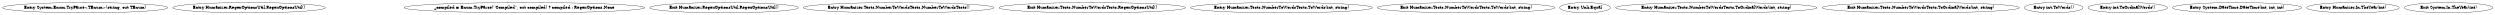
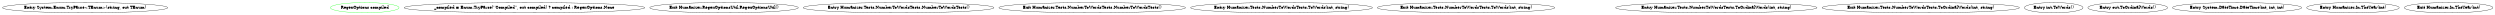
node "Entry Humanizer.RegexOptionsUtil.RegexOptionsUtil()": removed
node "RegexOptions compiled": added
node "Exit Humanizer.Tests.NumberToWordsTests.RegexOptionsUtil()": label "Exit Humanizer.Tests.NumberToWordsTests.RegexOptionsUtil()" -> "Exit Humanizer.Tests.NumberToWordsTests.NumberToWordsTests()"
node "Entry Unk.Equal": removed
node "Entry int.ToOrdinalWords()": label "Entry int.ToOrdinalWords()" -> "Entry out.ToOrdinalWords()"
node "Exit System.In.TheYear(int)": label "Exit System.In.TheYear(int)" -> "Exit Humanizer.In.TheYear(int)"
